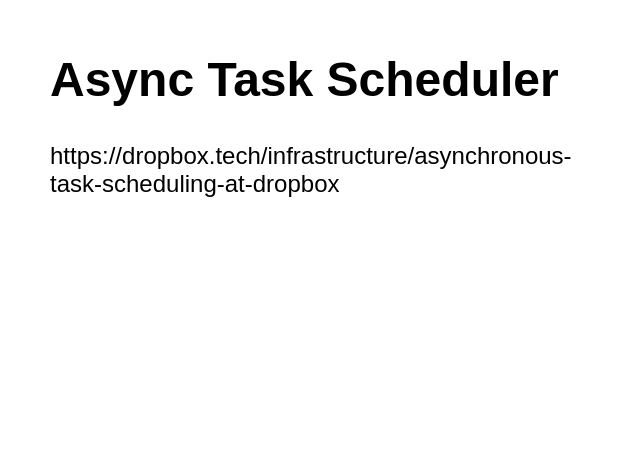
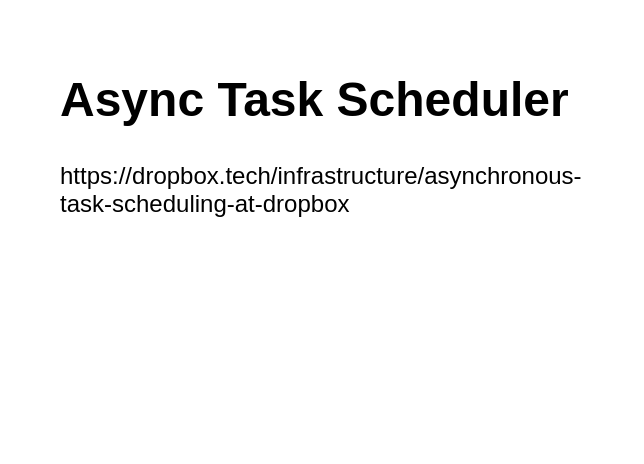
node "Async Task Schedulerhttps://dropbox.tech/infrastructure/asynchronous-task-scheduling-at-dropbox": moved (321, 231) -> (331, 251)
